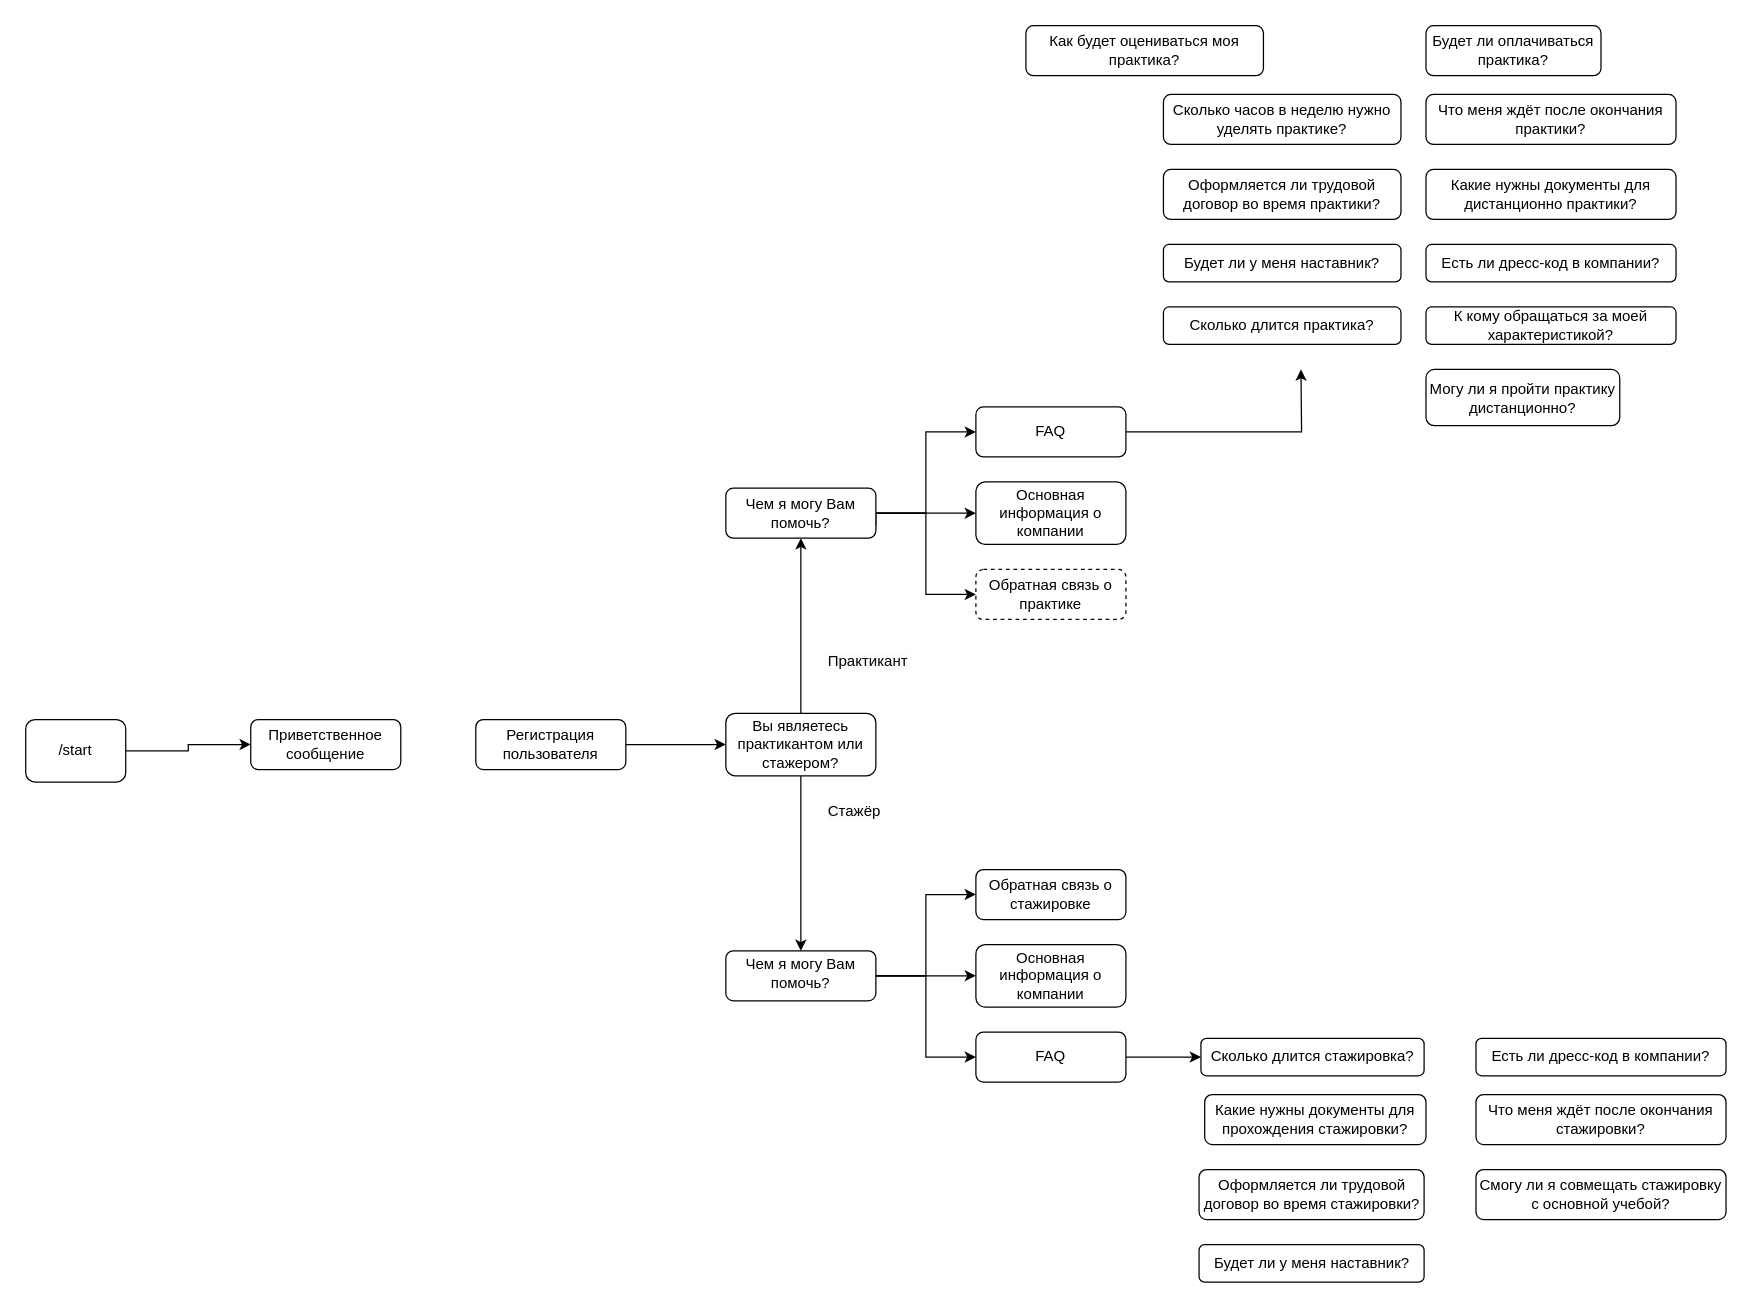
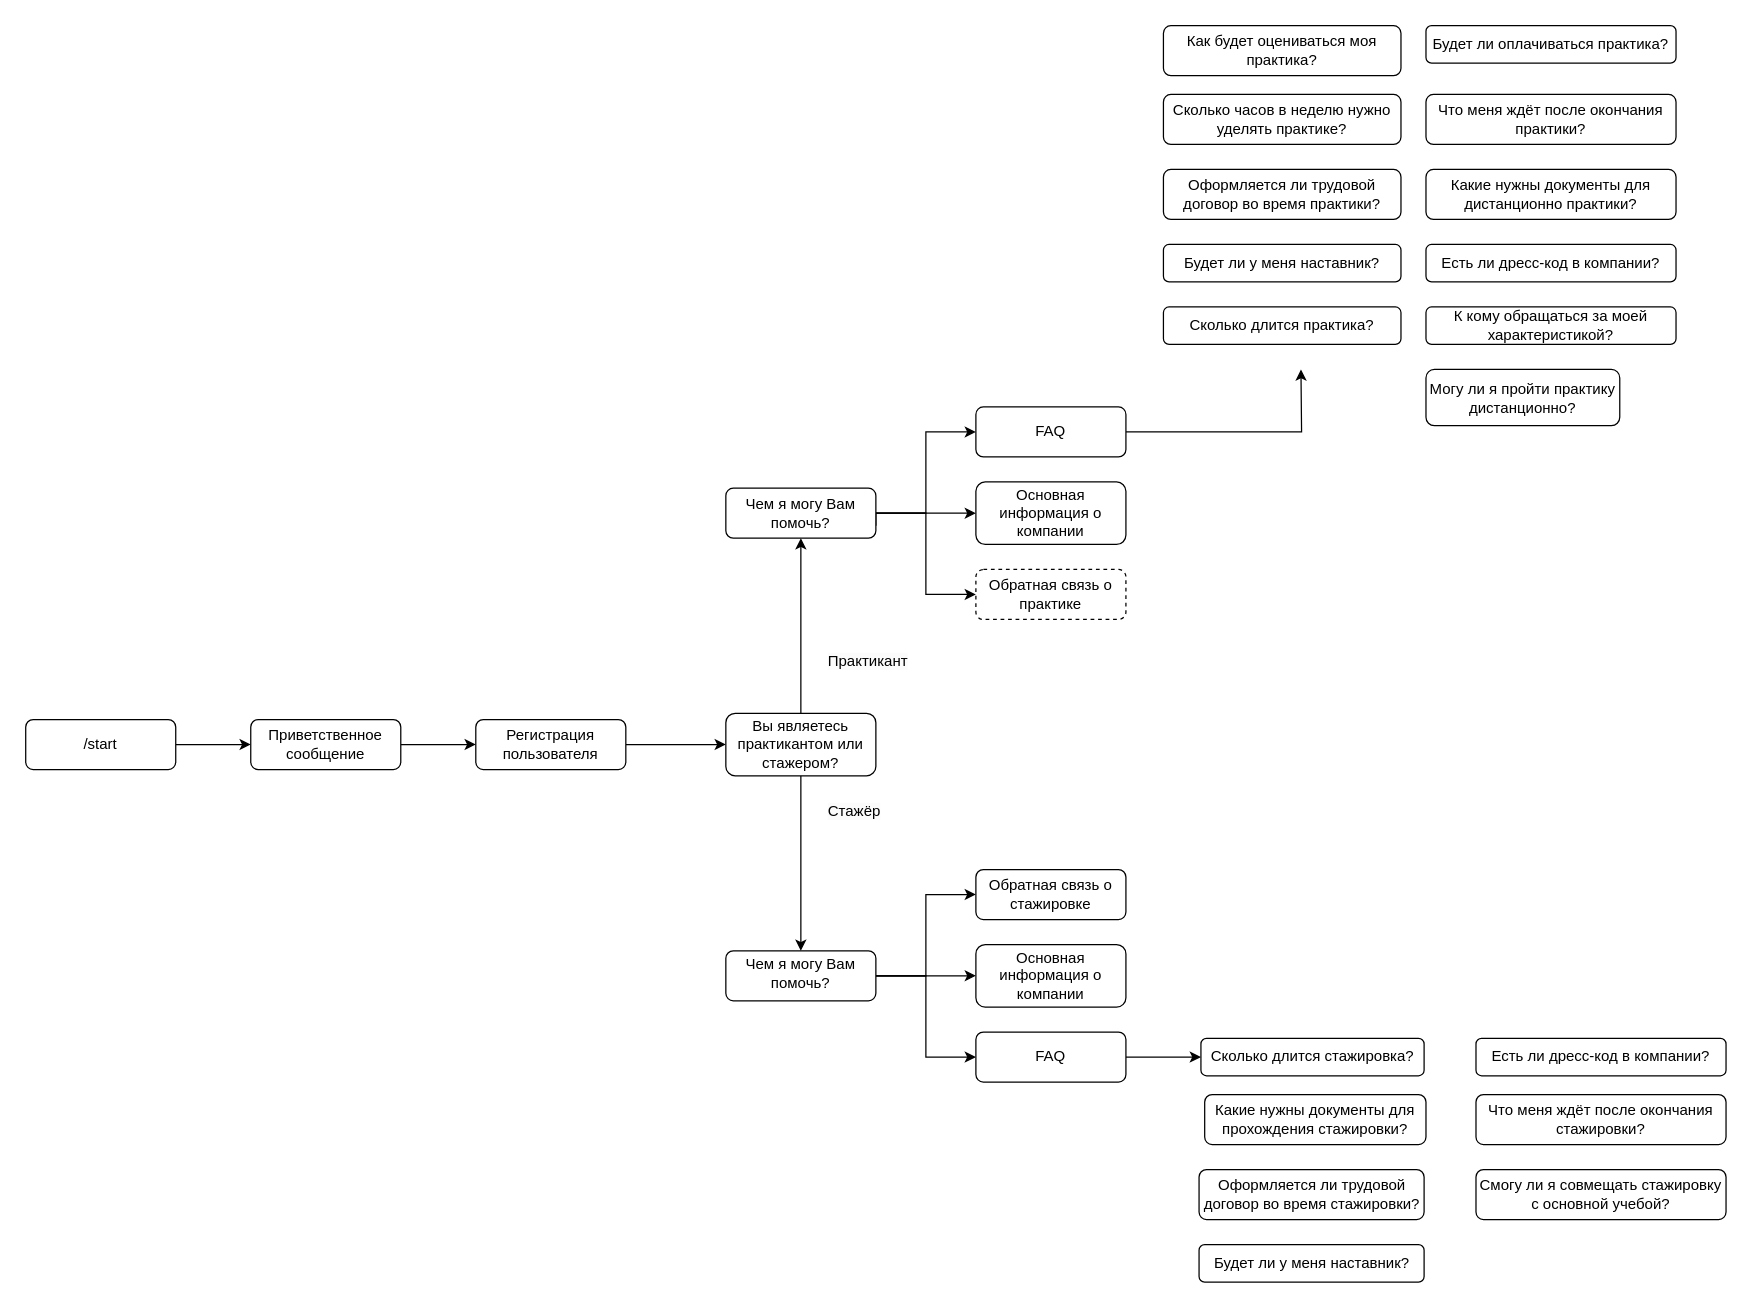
node "Как будет оцениваться моя практика?": moved (1144, 51) -> (1282, 51)
node "Будет ли оплачиваться практика?": size 175x50 -> 250x38
edge "Приветственное сообщение" -> "Регистрация пользователя": added
node "/start": size 100x63 -> 150x50
